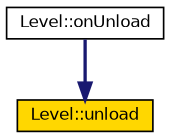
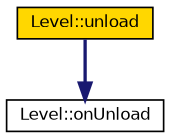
edge "Level::onUnload" -> "Level::unload": reversed
